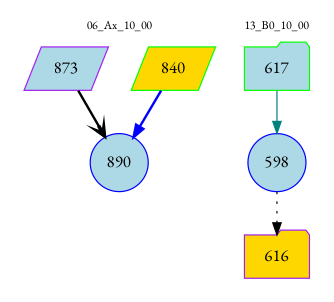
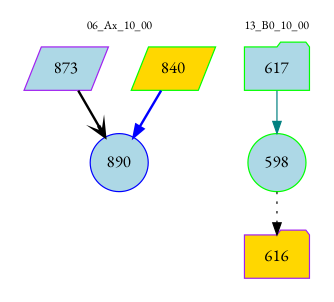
node "598": color blue -> green
